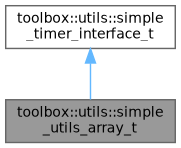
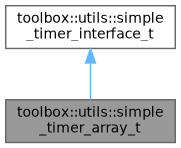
node "toolbox::utils::simple _utils_array_t": label "toolbox::utils::simple _utils_array_t" -> "toolbox::utils::simple _timer_array_t"
